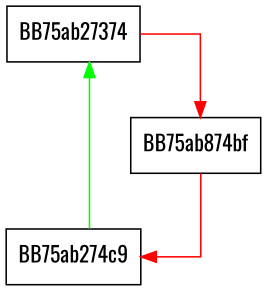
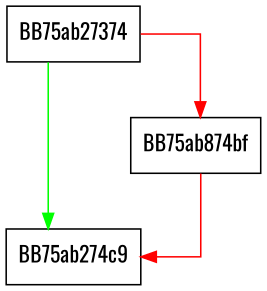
edge "BB75ab274c9" -> "BB75ab27374": reversed
